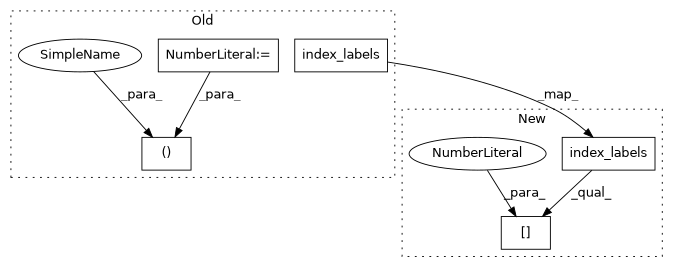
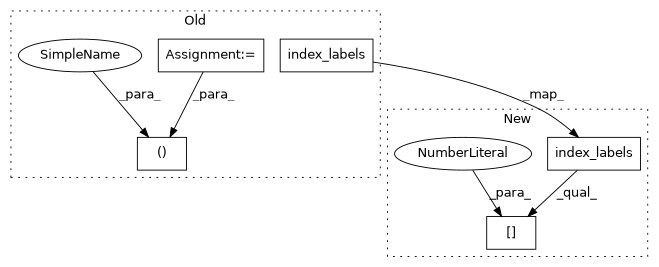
node "NumberLiteral:=": label "NumberLiteral:=" -> "Assignment:="
